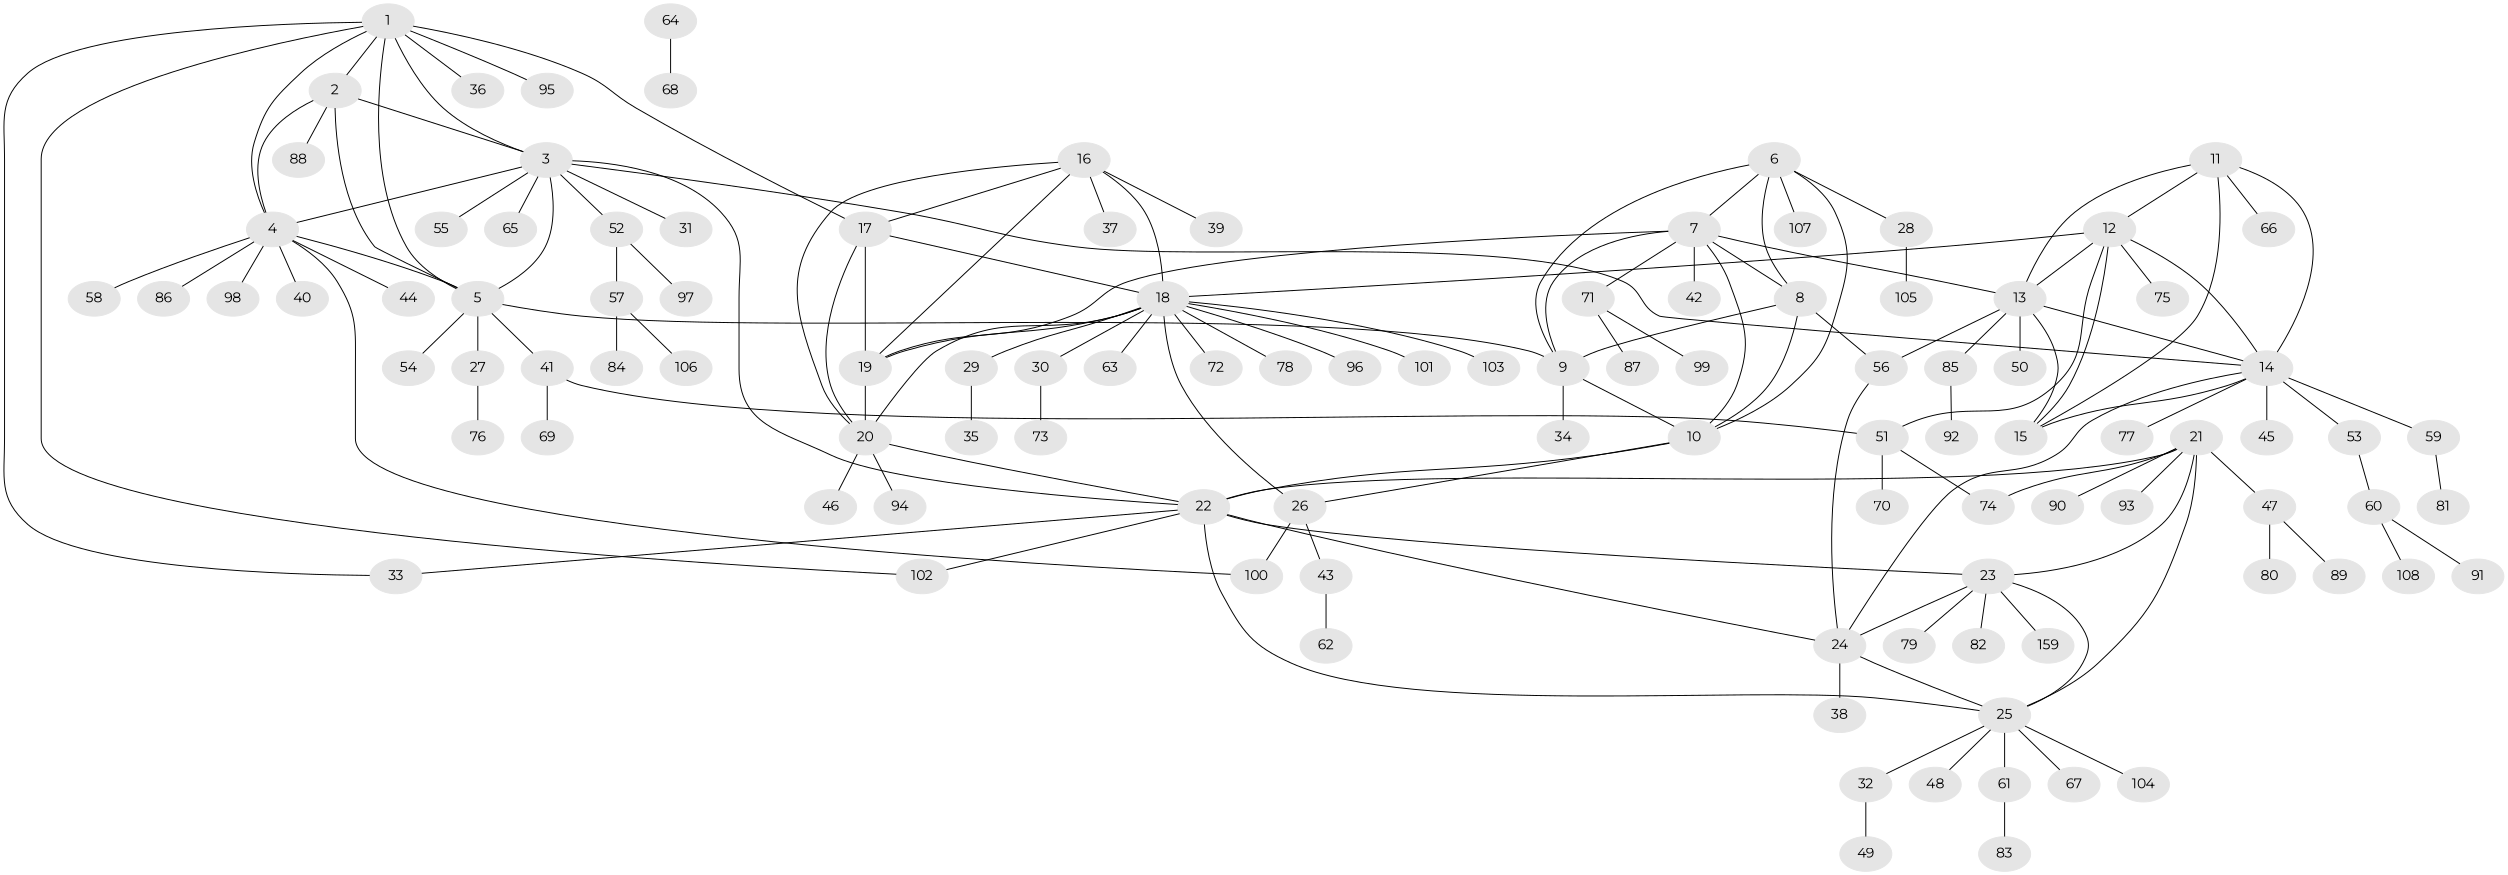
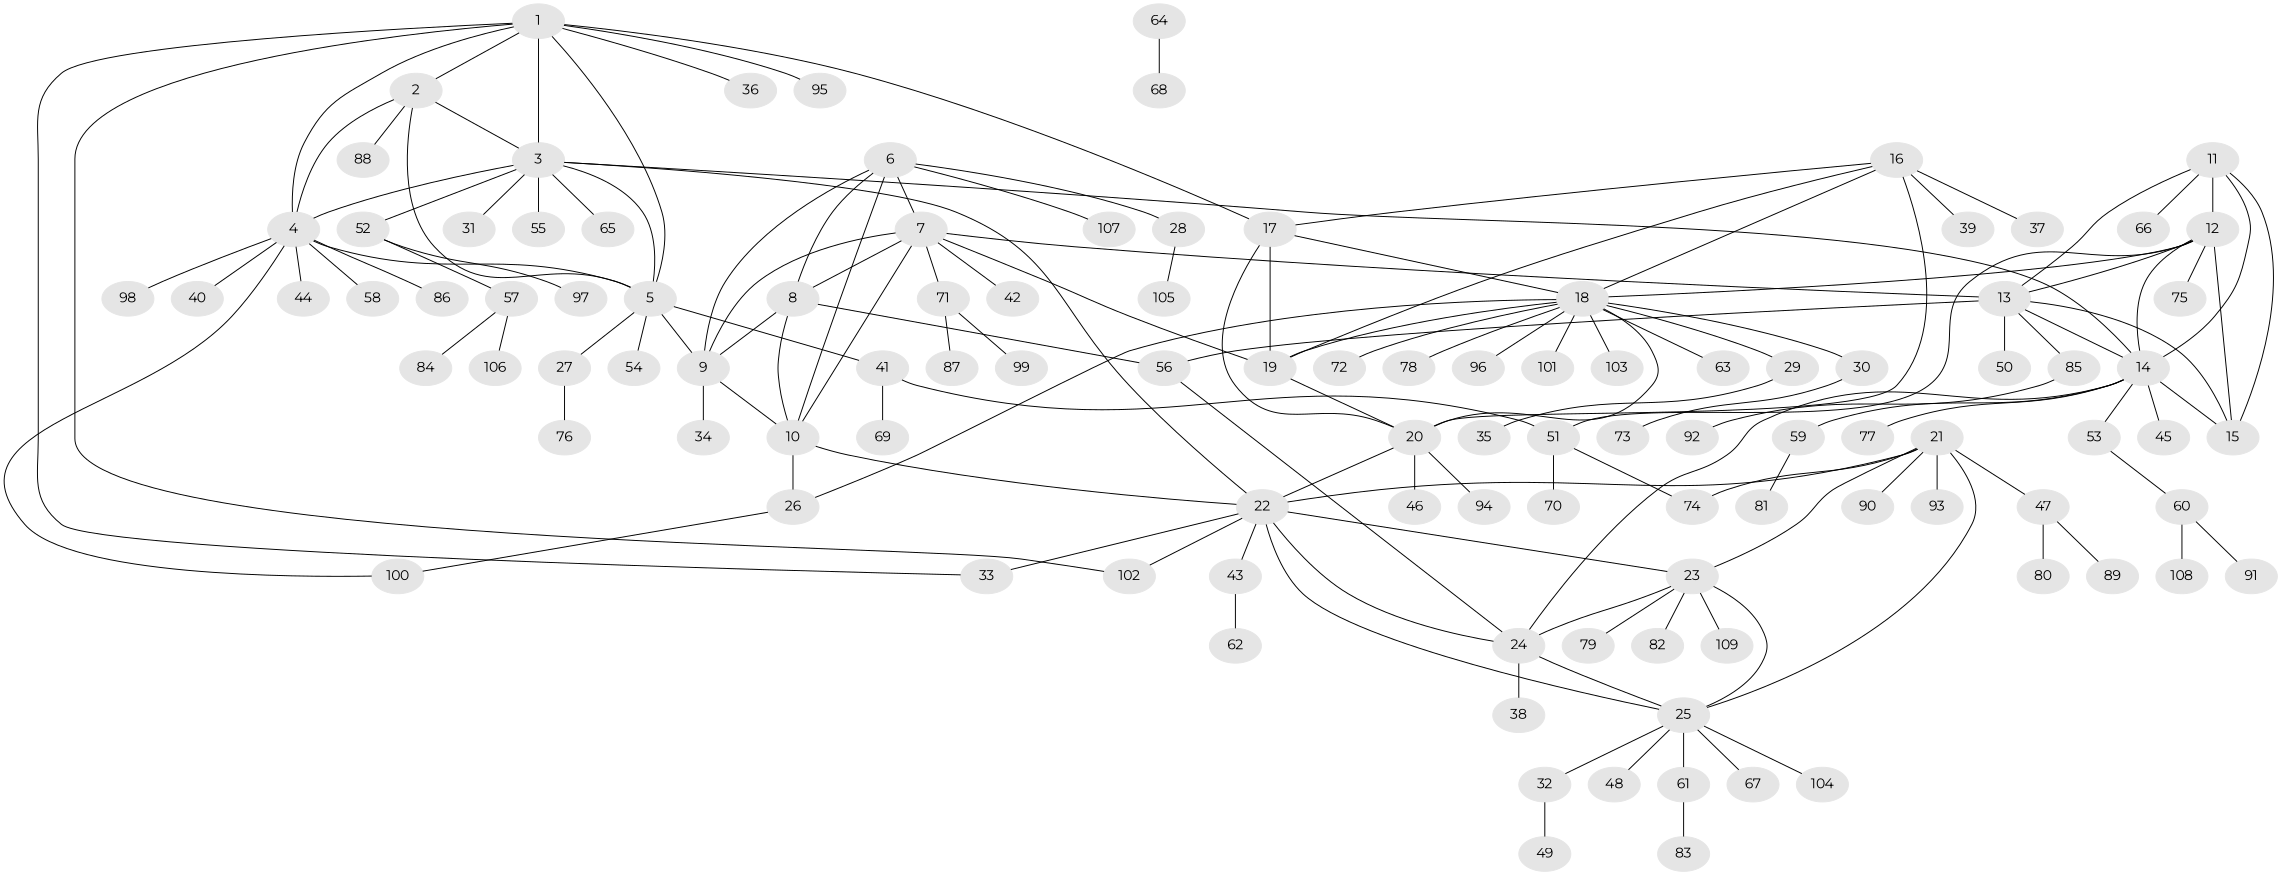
edge "26" -- "43": now "22" -- "43"
node "159": label "159" -> "109"
